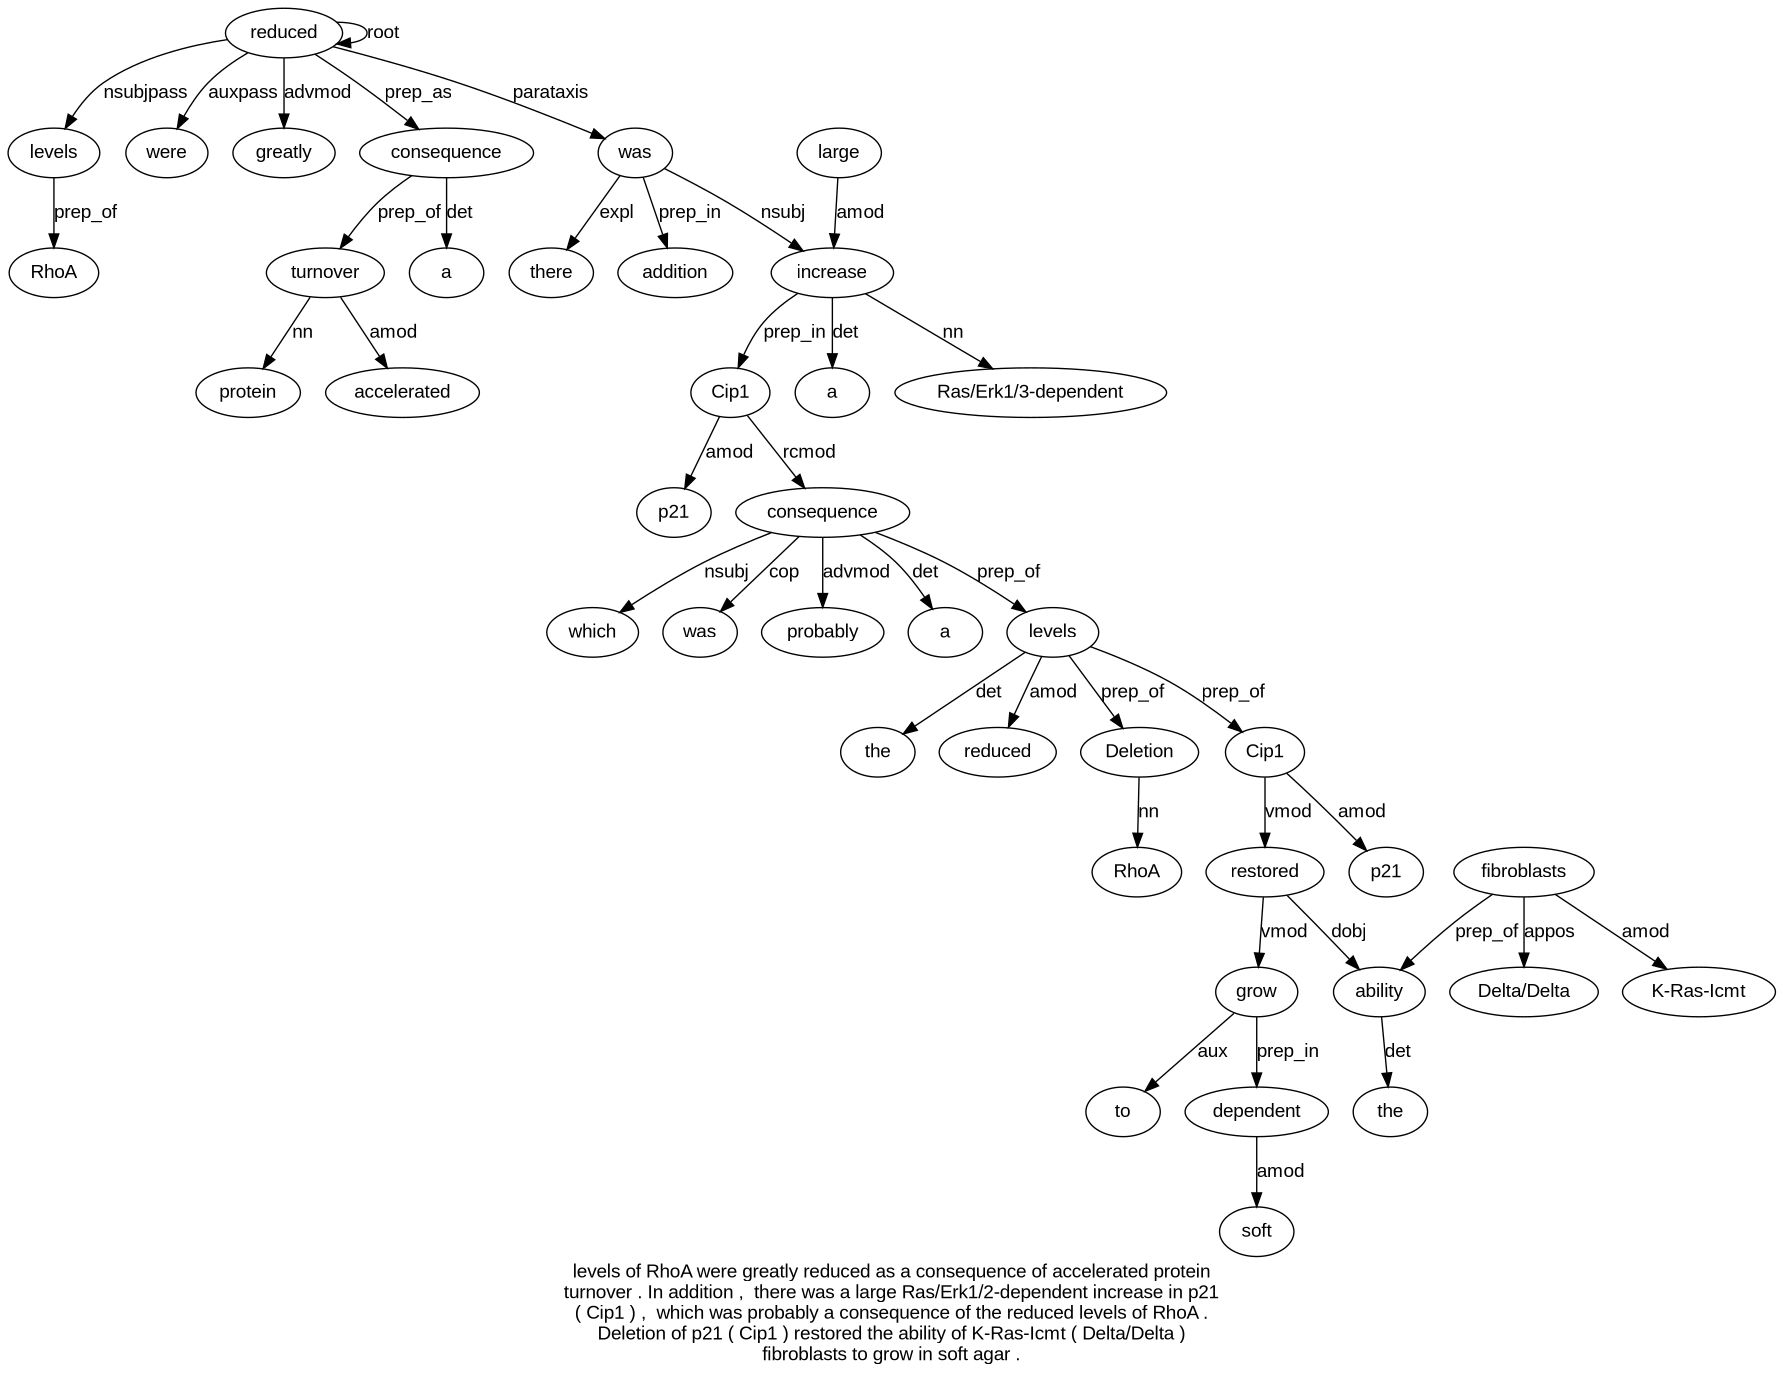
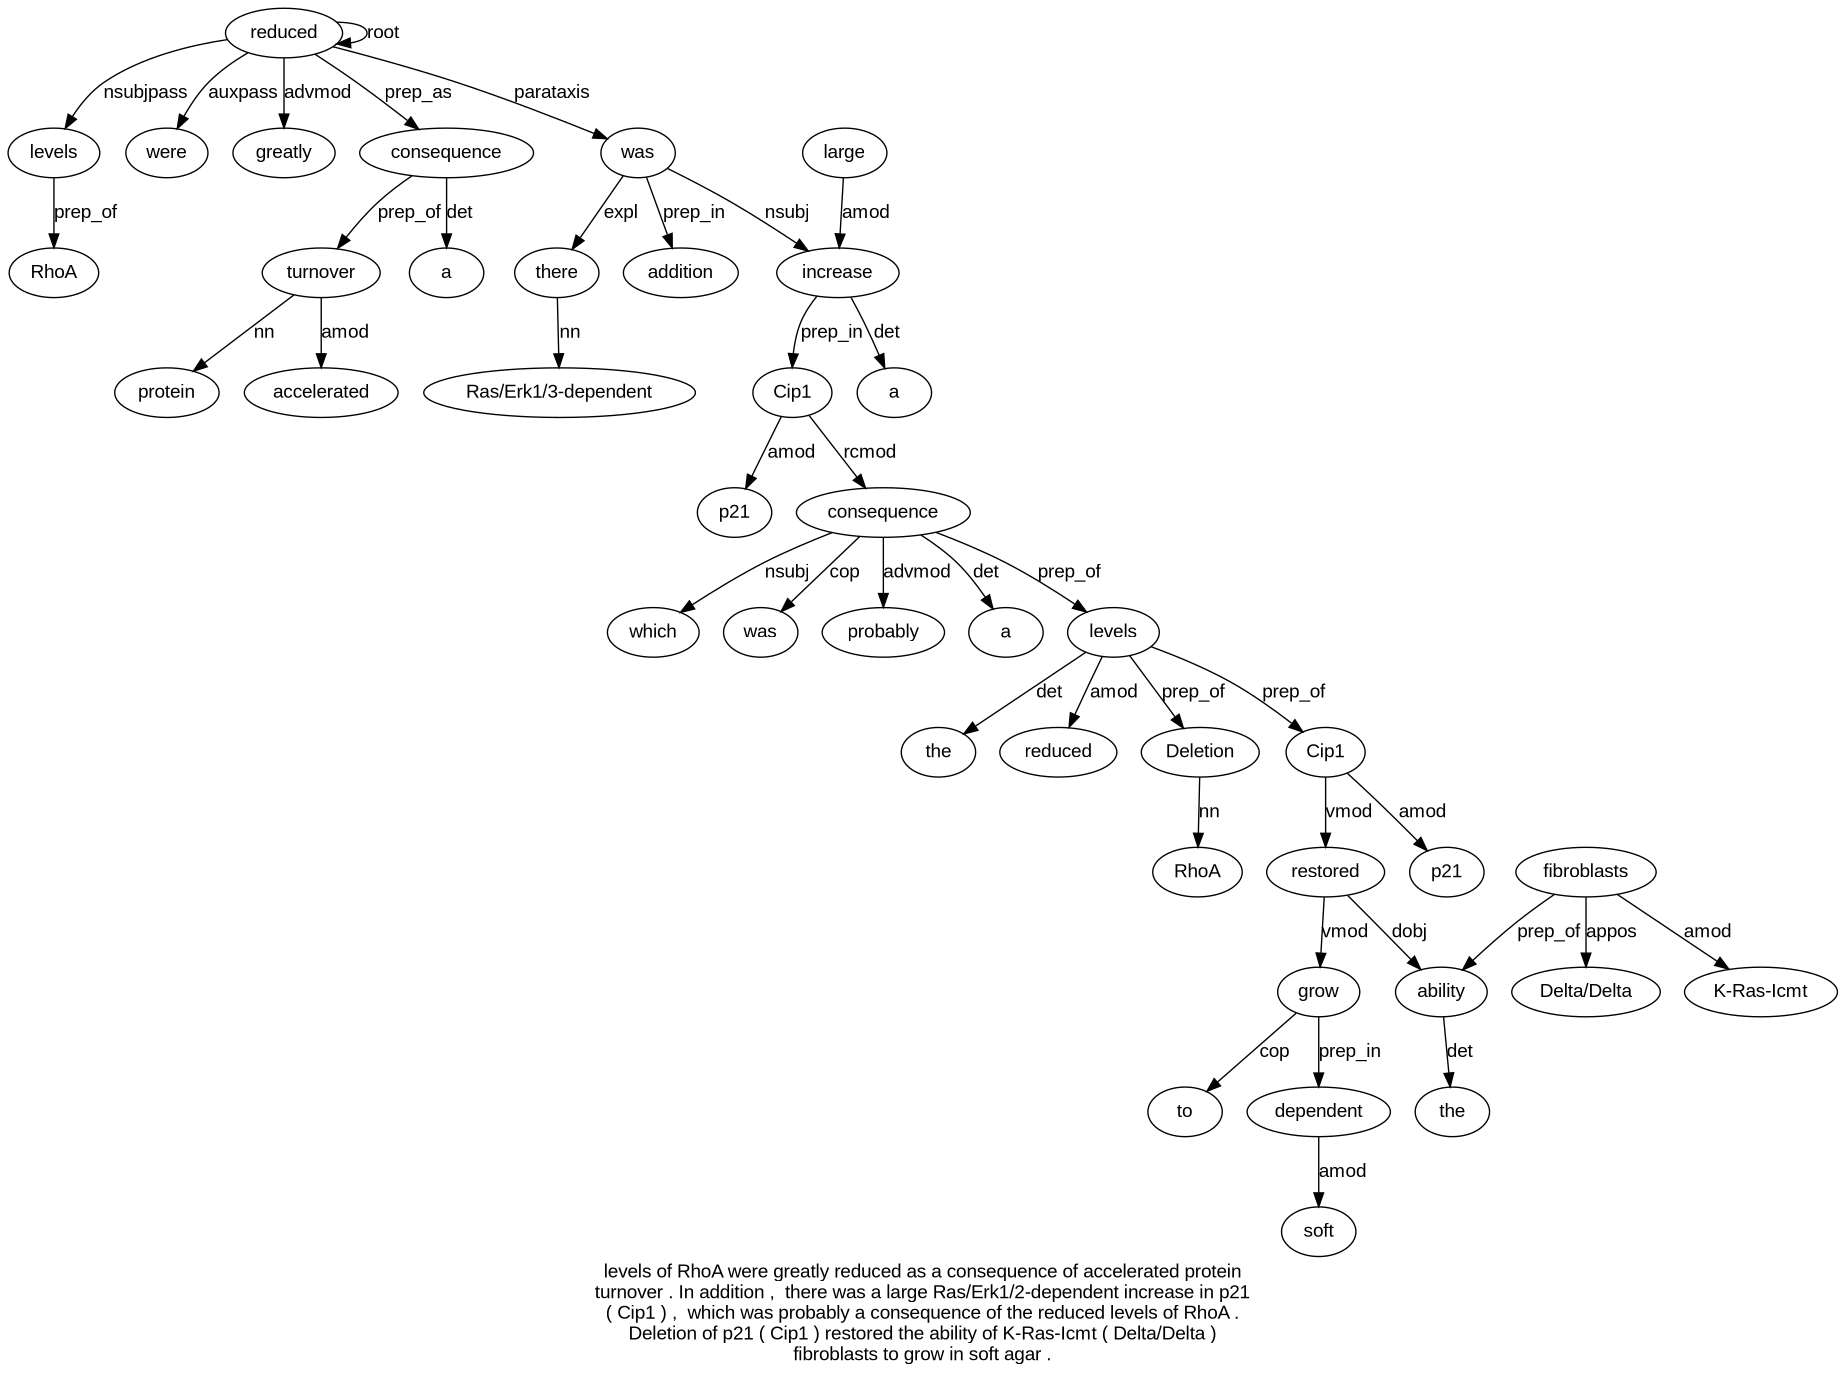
edge "increase" -> "Ras/Erk1/3-dependent": now "there" -> "Ras/Erk1/3-dependent"
edge "grow" -> "to": label "aux" -> "cop"
